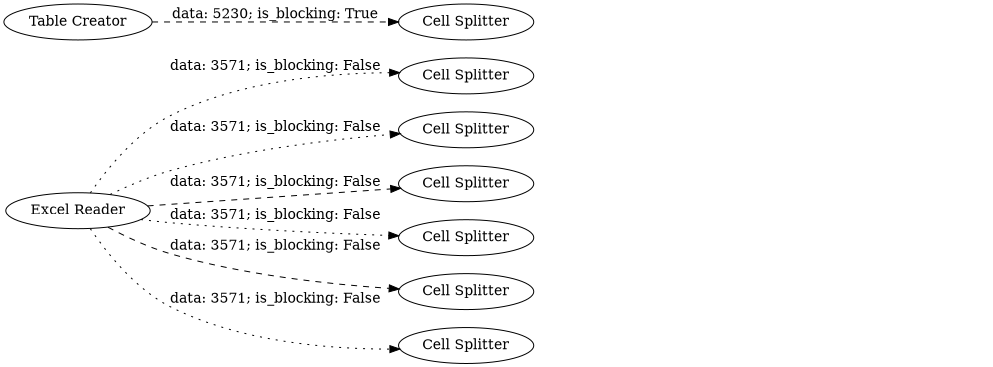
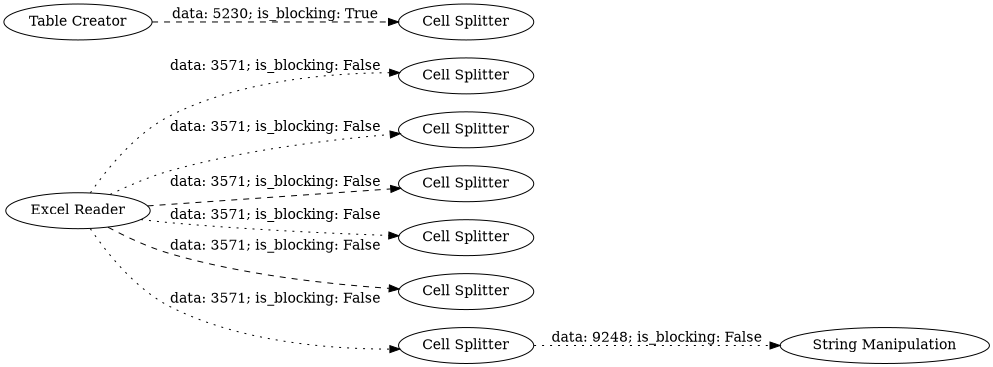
node "String Manipulation": added
